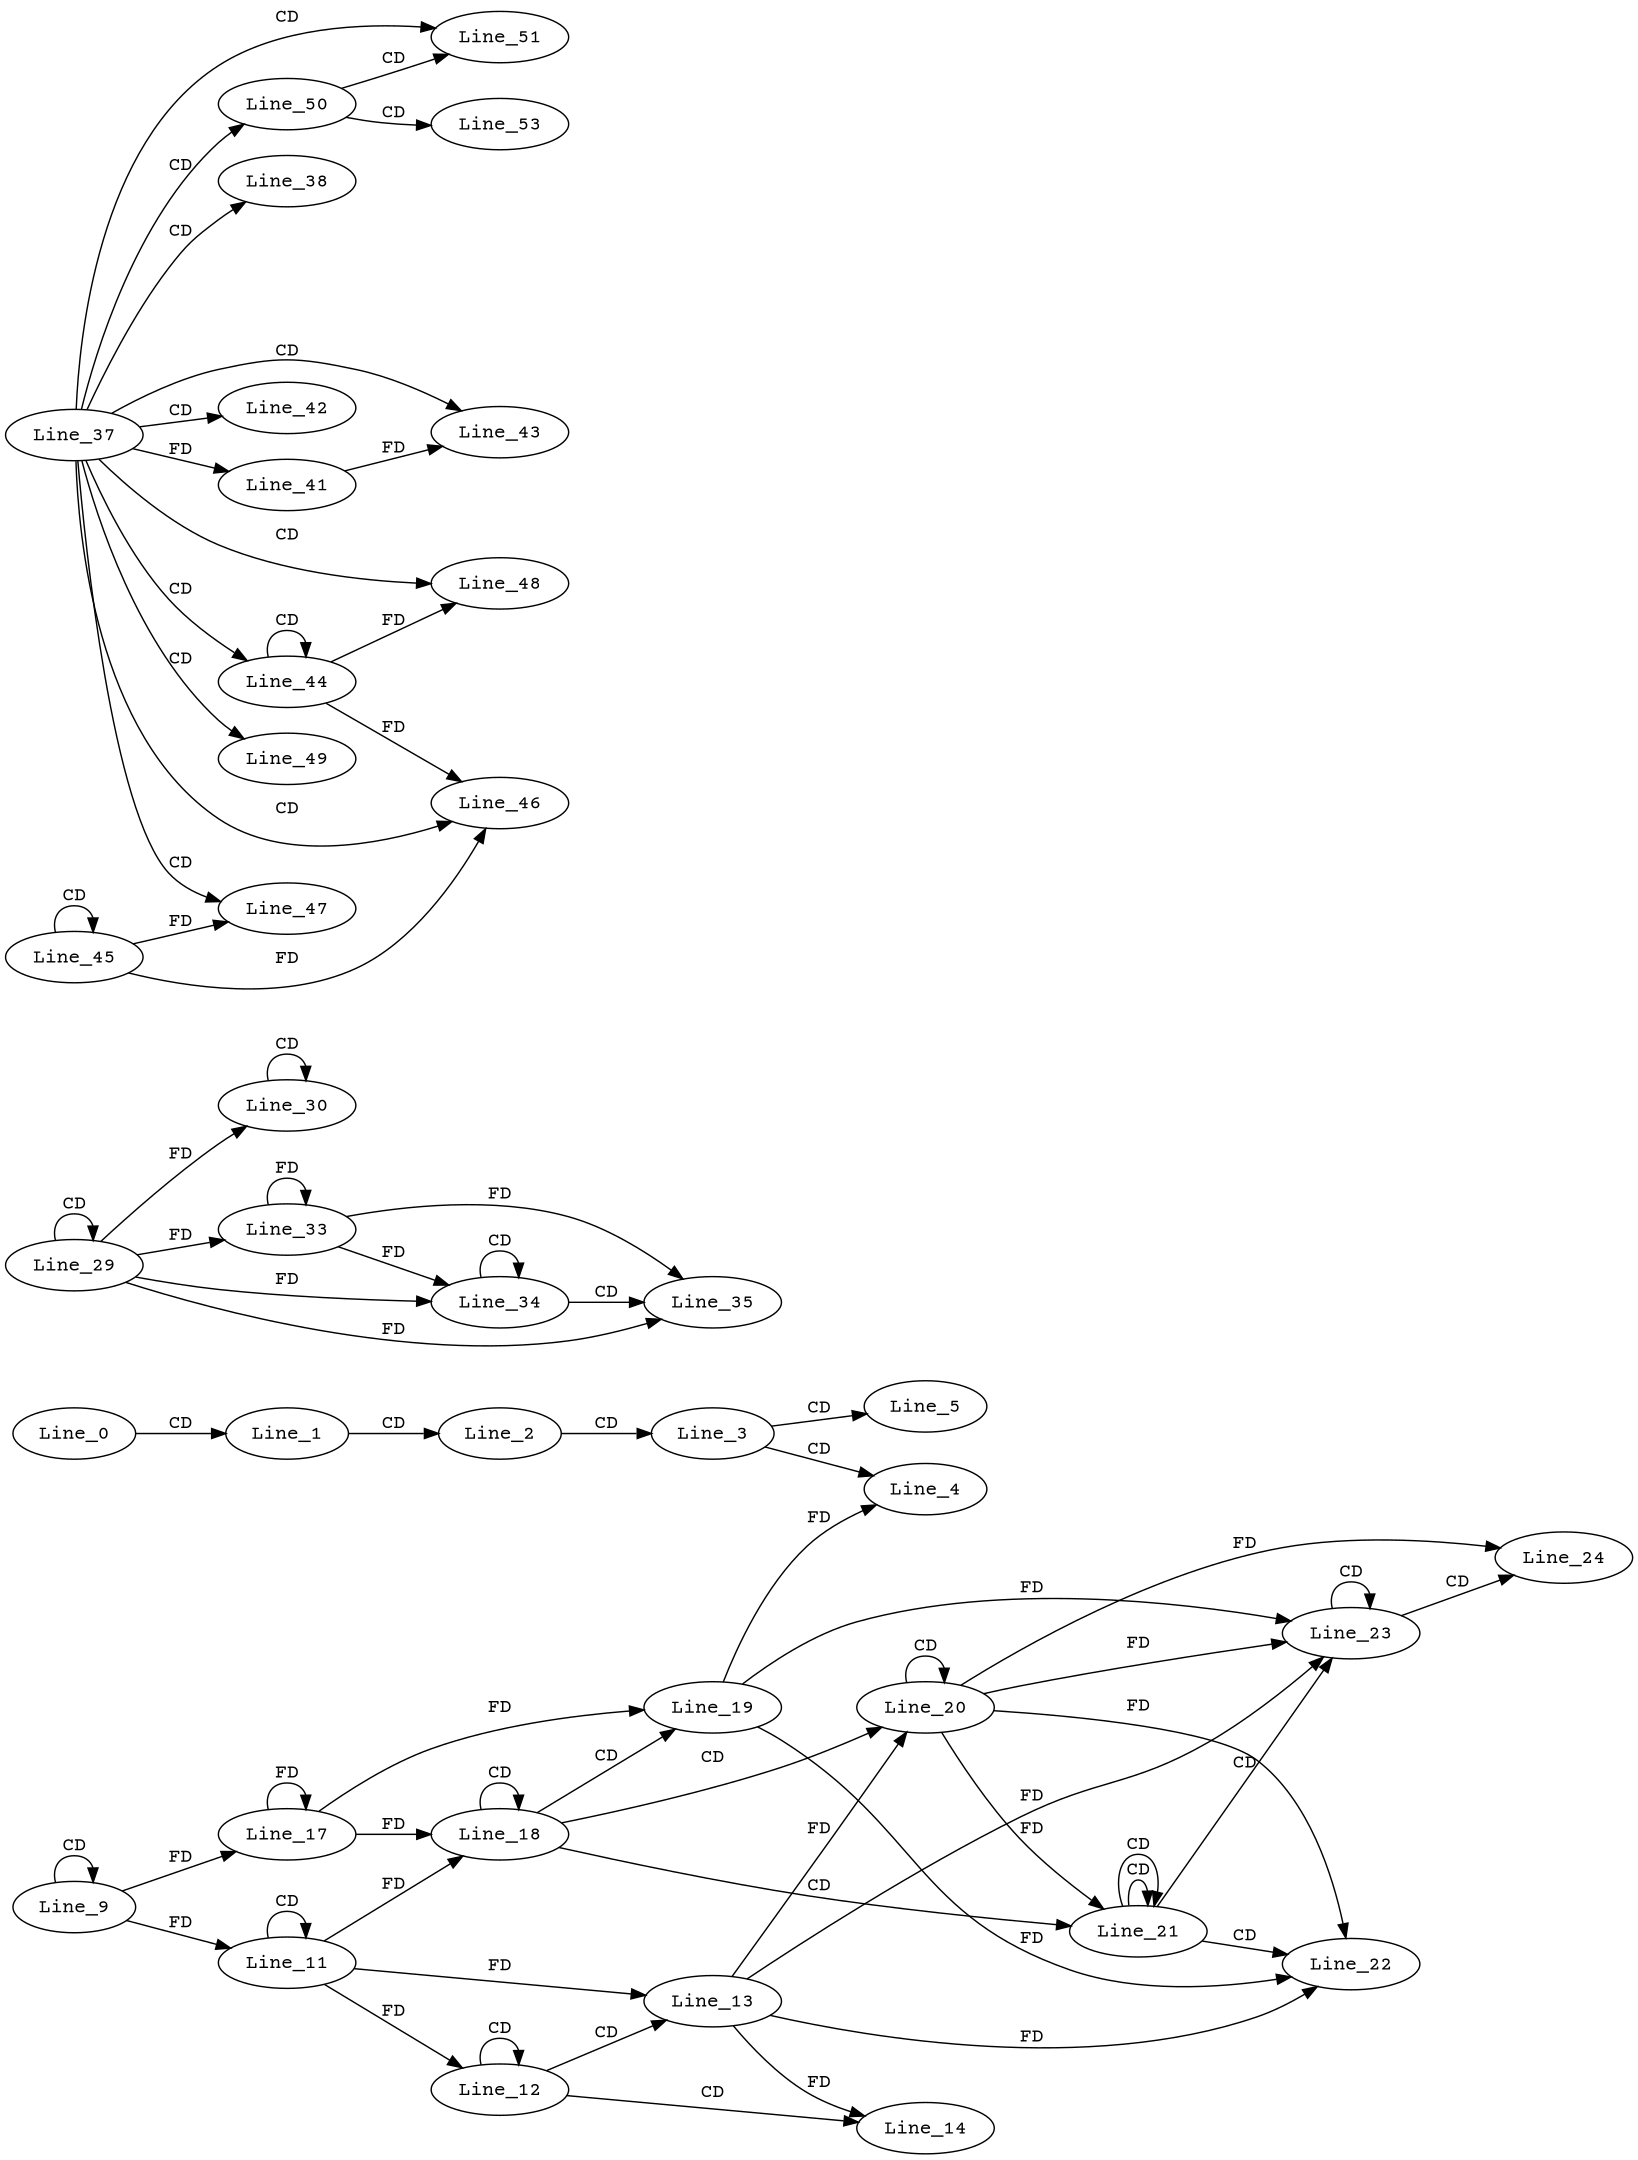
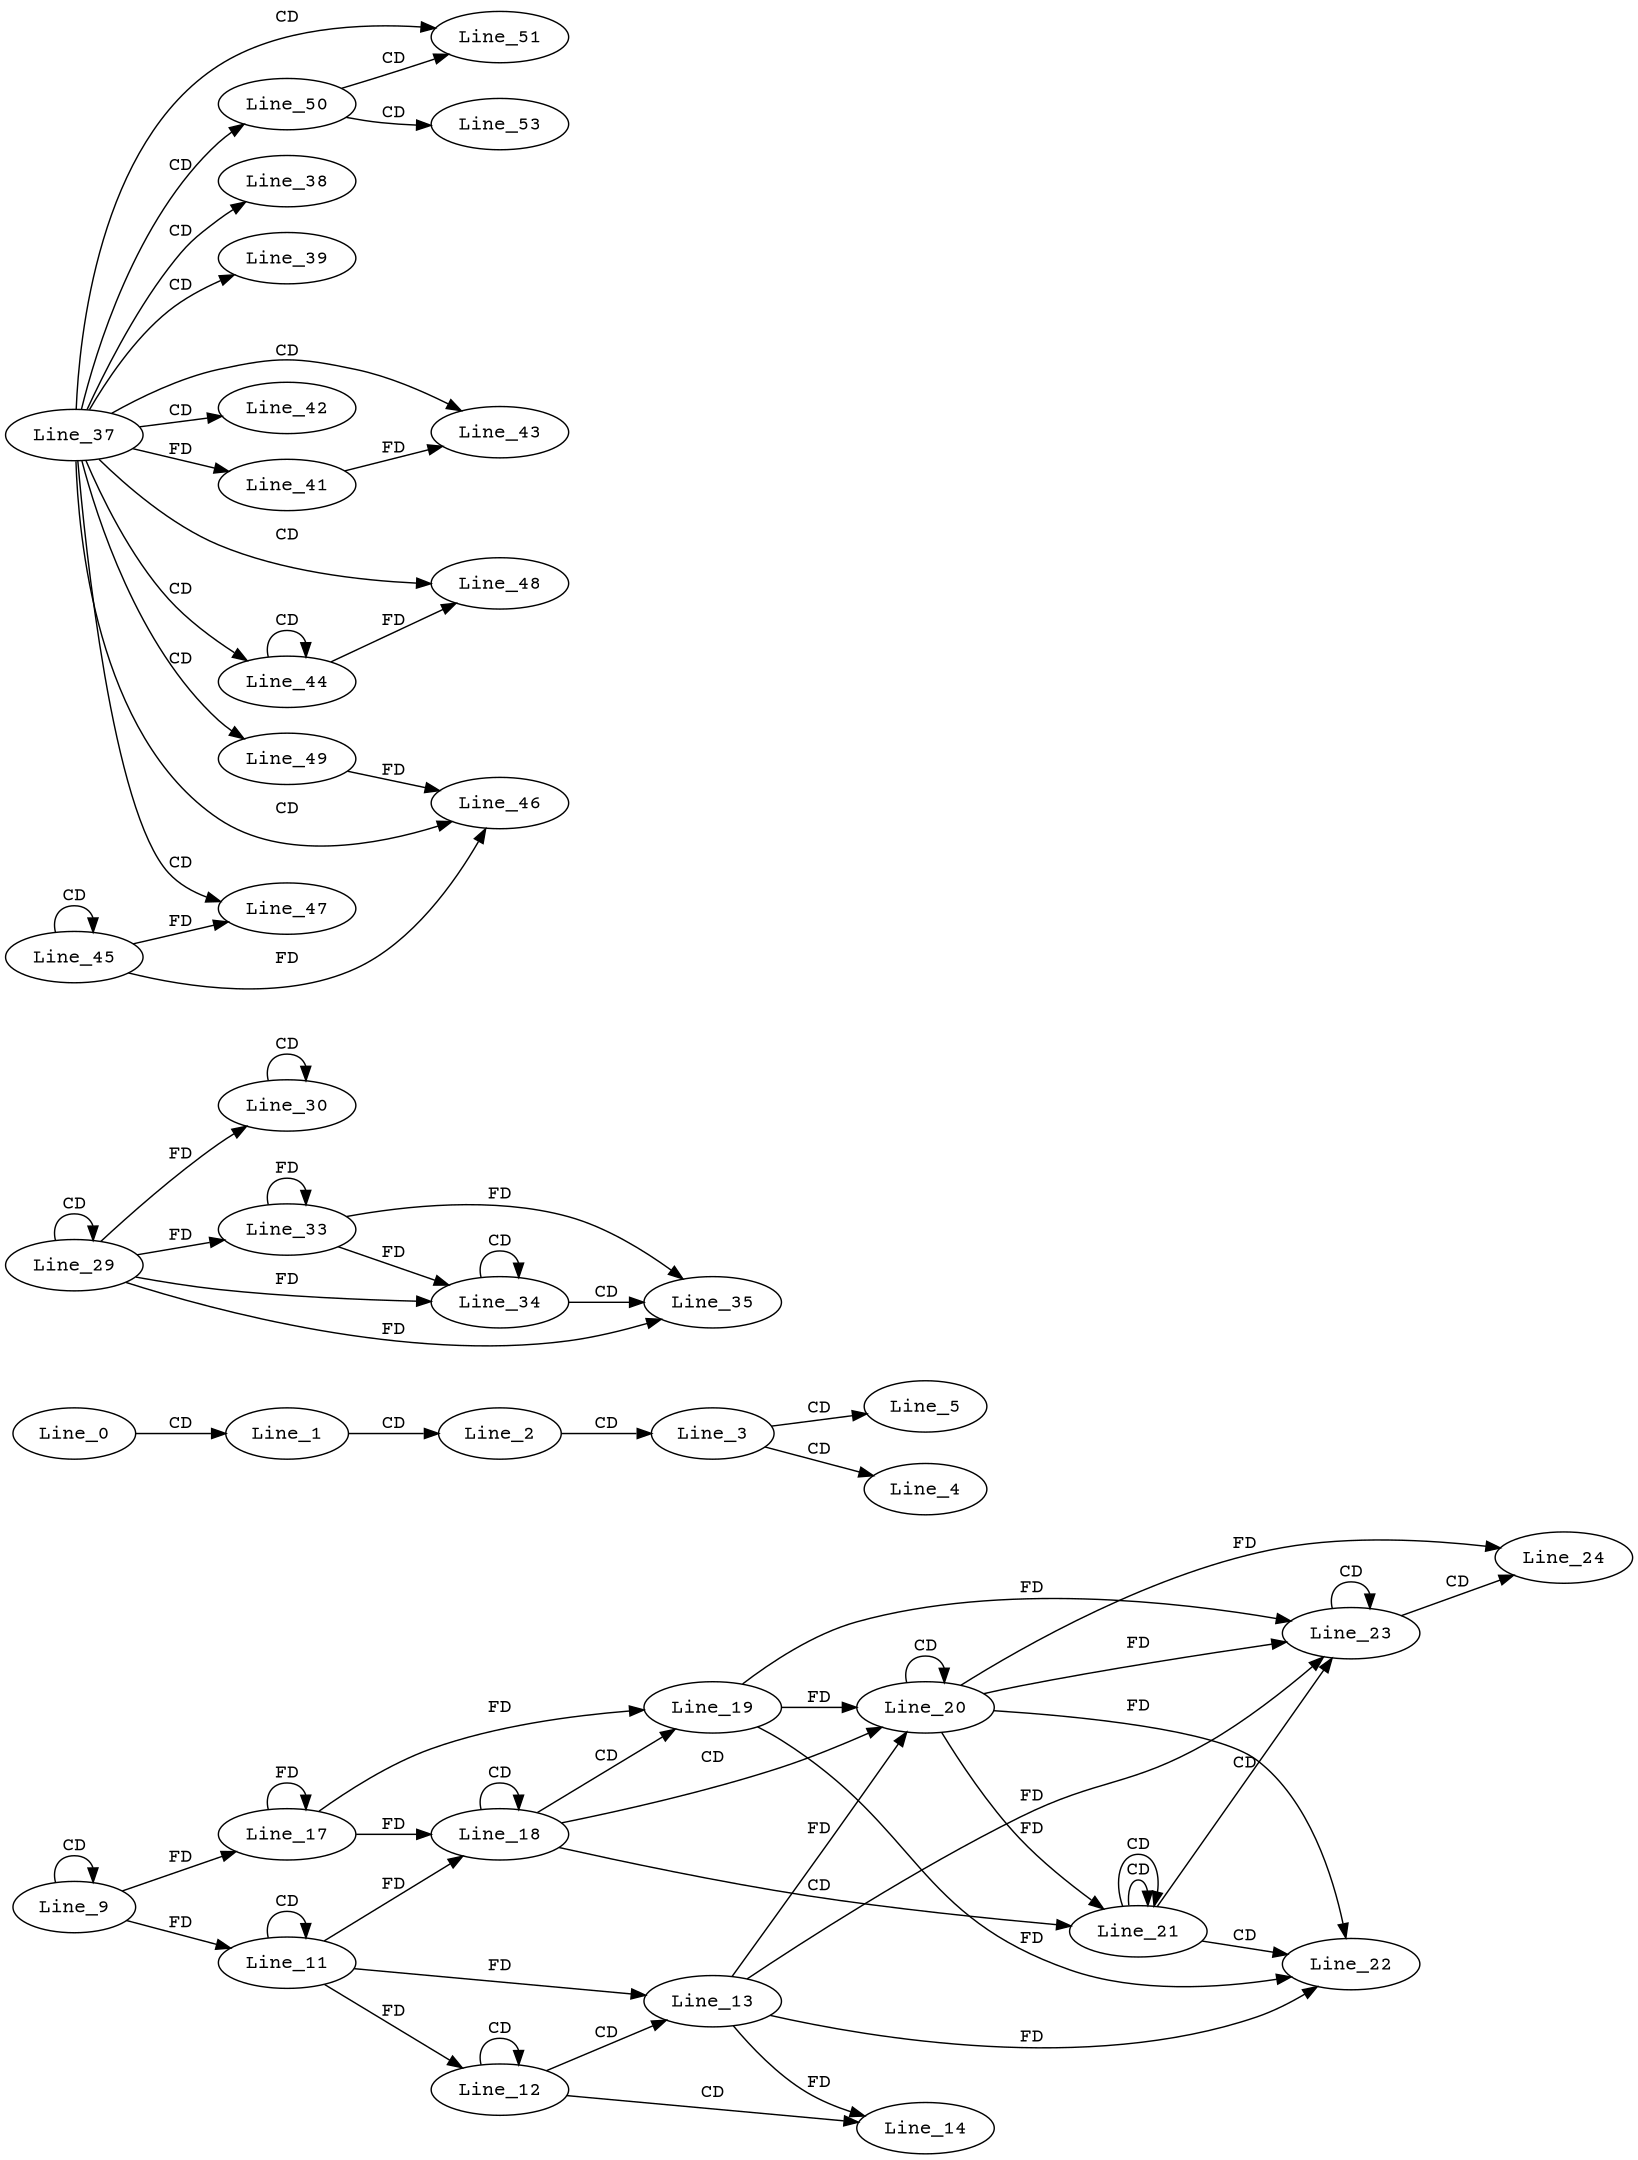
node "Line_39": added
edge "Line_44" -> "Line_46": now "Line_49" -> "Line_46"
edge "Line_19" -> "Line_4": now "Line_19" -> "Line_20"
